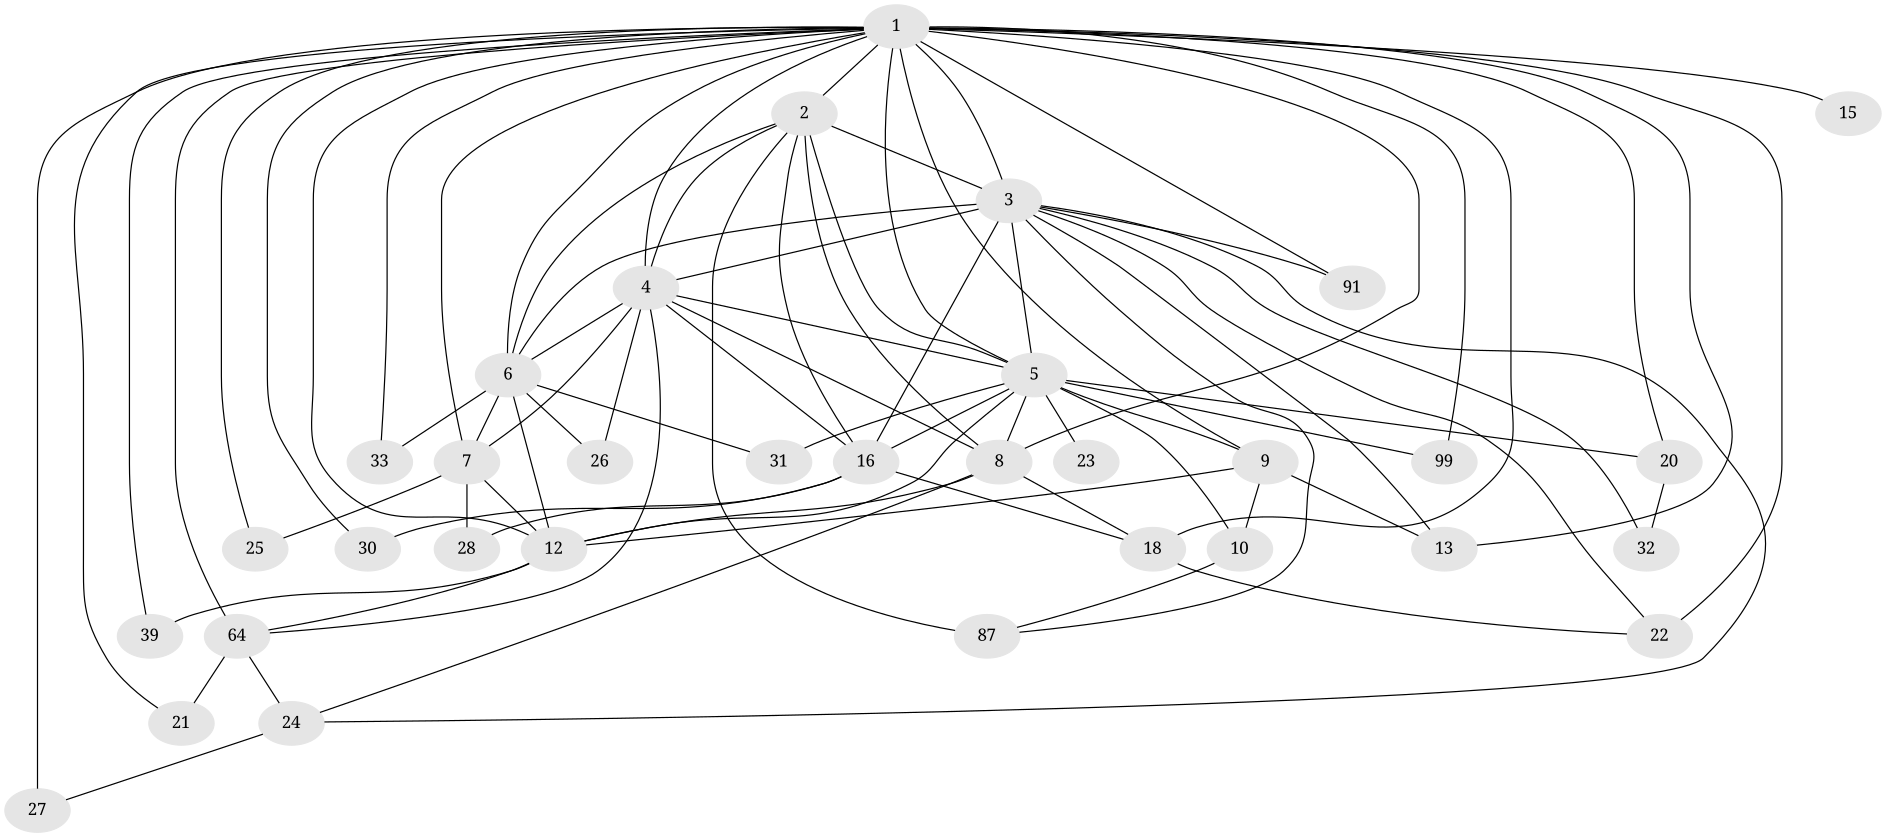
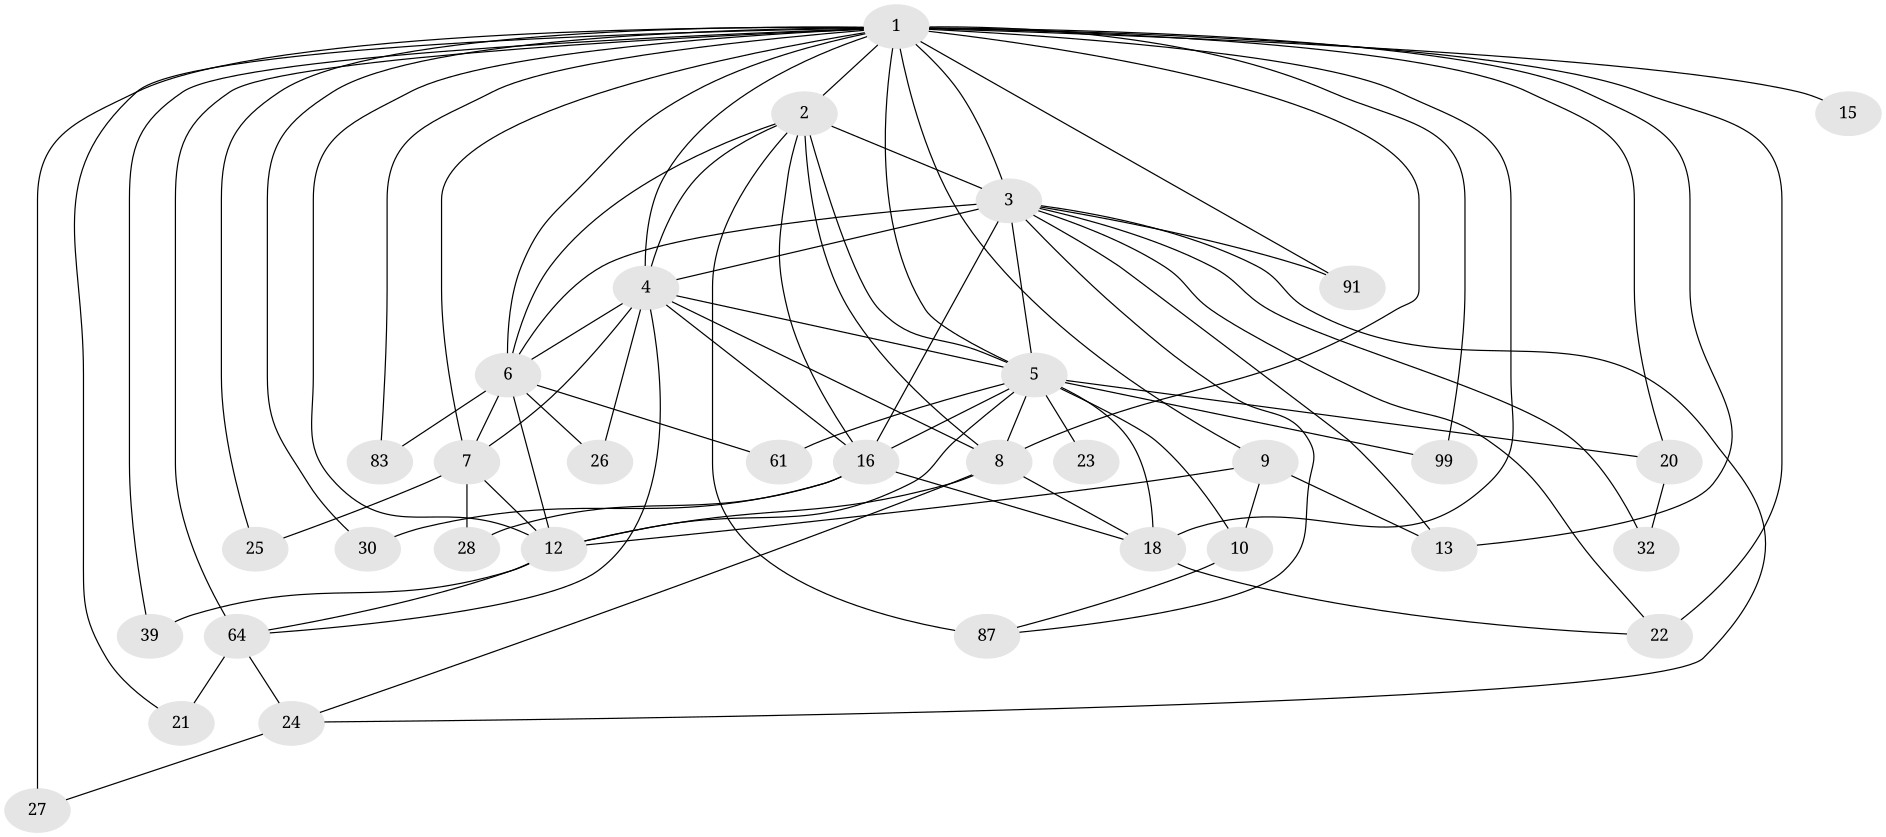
edge "5" -- "9": now "5" -- "18"
node "33": label "33" -> "83"
node "31": label "31" -> "61"
